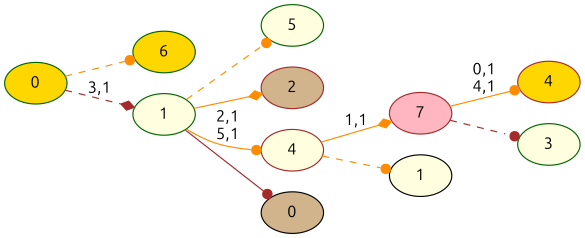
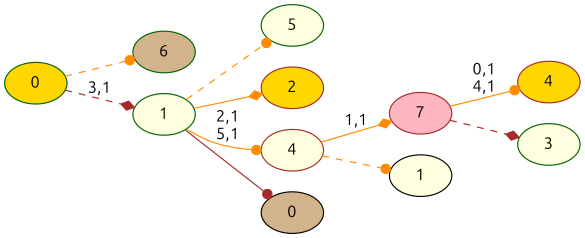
node "6": fillcolor gold -> tan
node "2": fillcolor tan -> gold
edge "7" -> "3": arrowhead dot -> diamond
